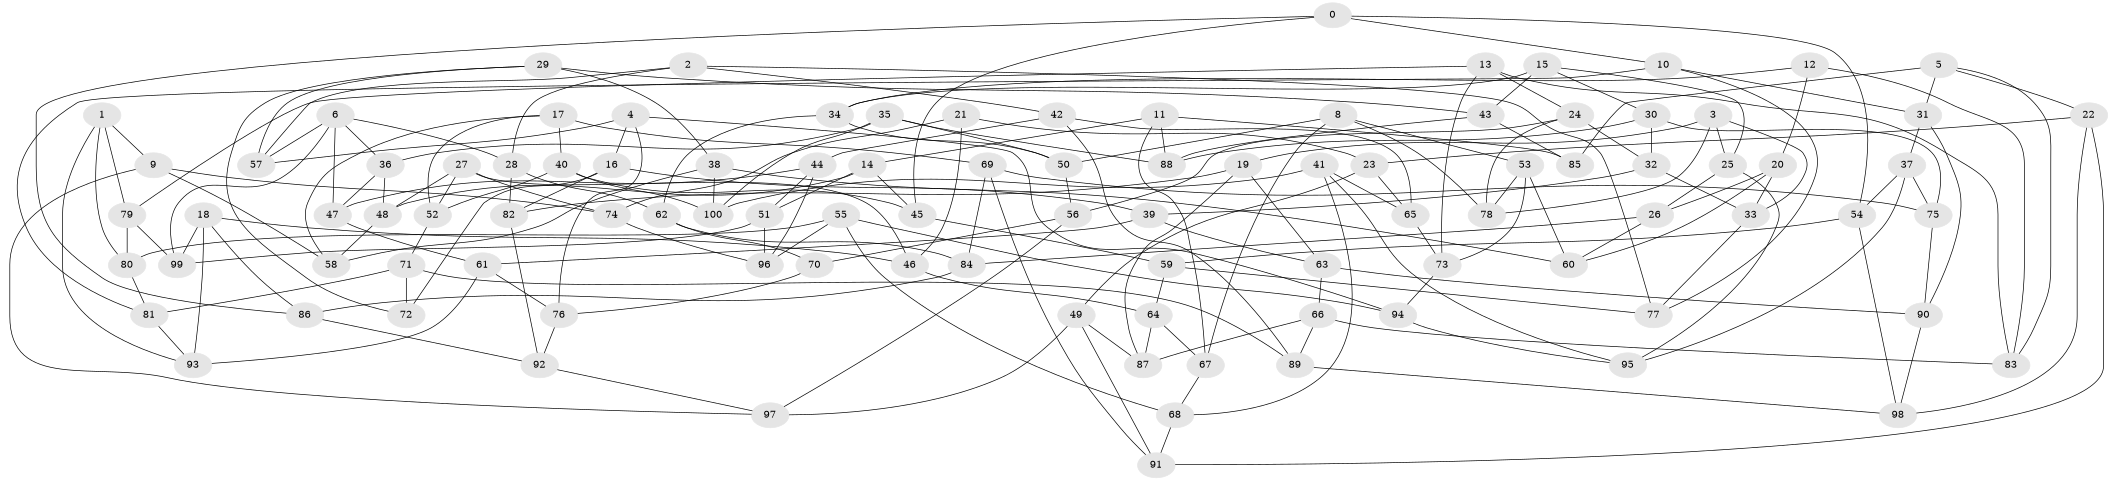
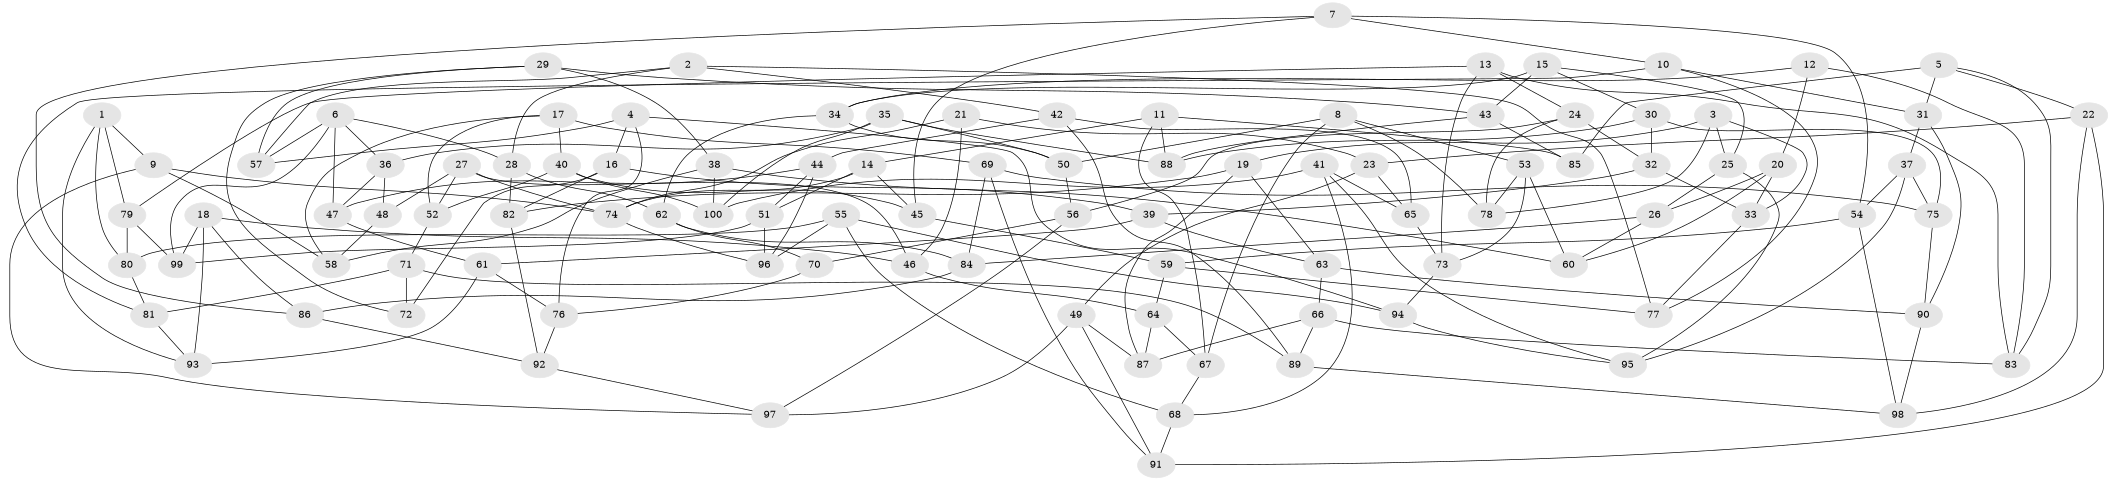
node "0": label "0" -> "7"
edge "14" -- "48": now "14" -- "74"
